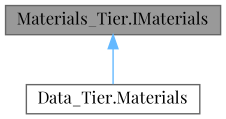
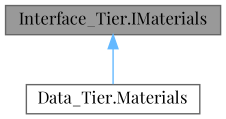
node "Materials_Tier.IMaterials": label "Materials_Tier.IMaterials" -> "Interface_Tier.IMaterials"
